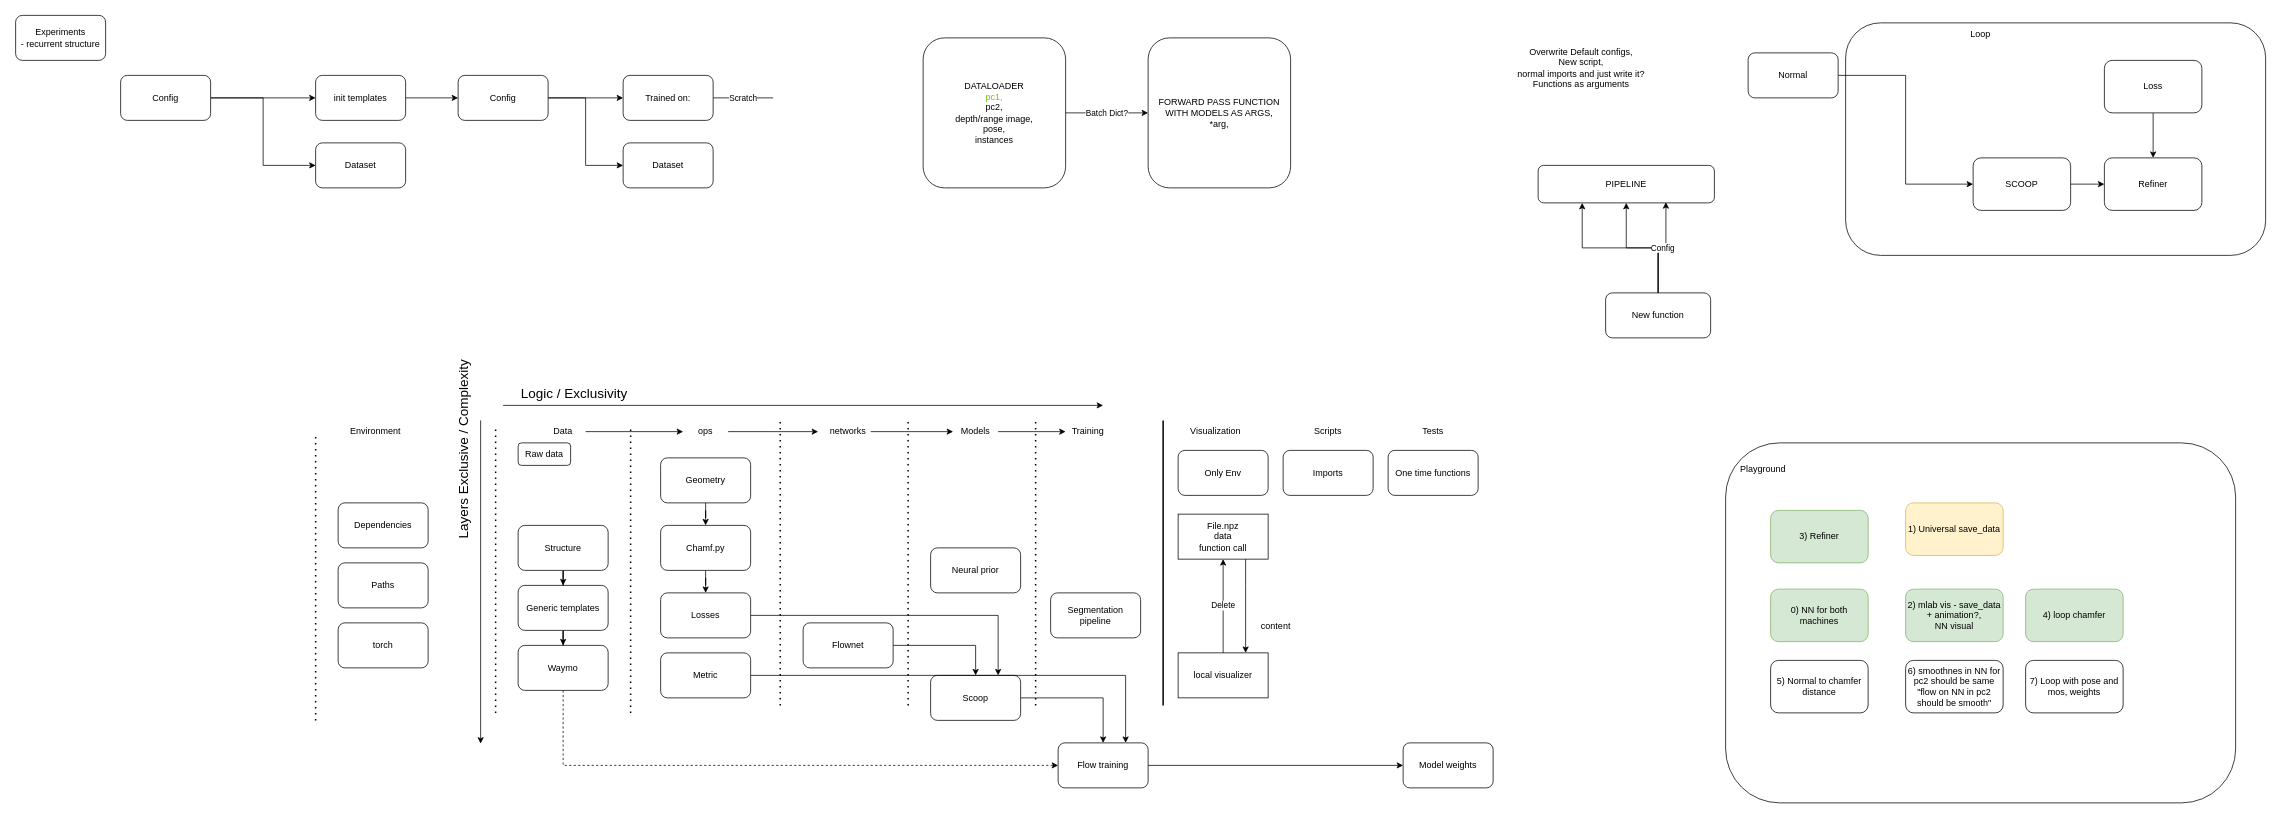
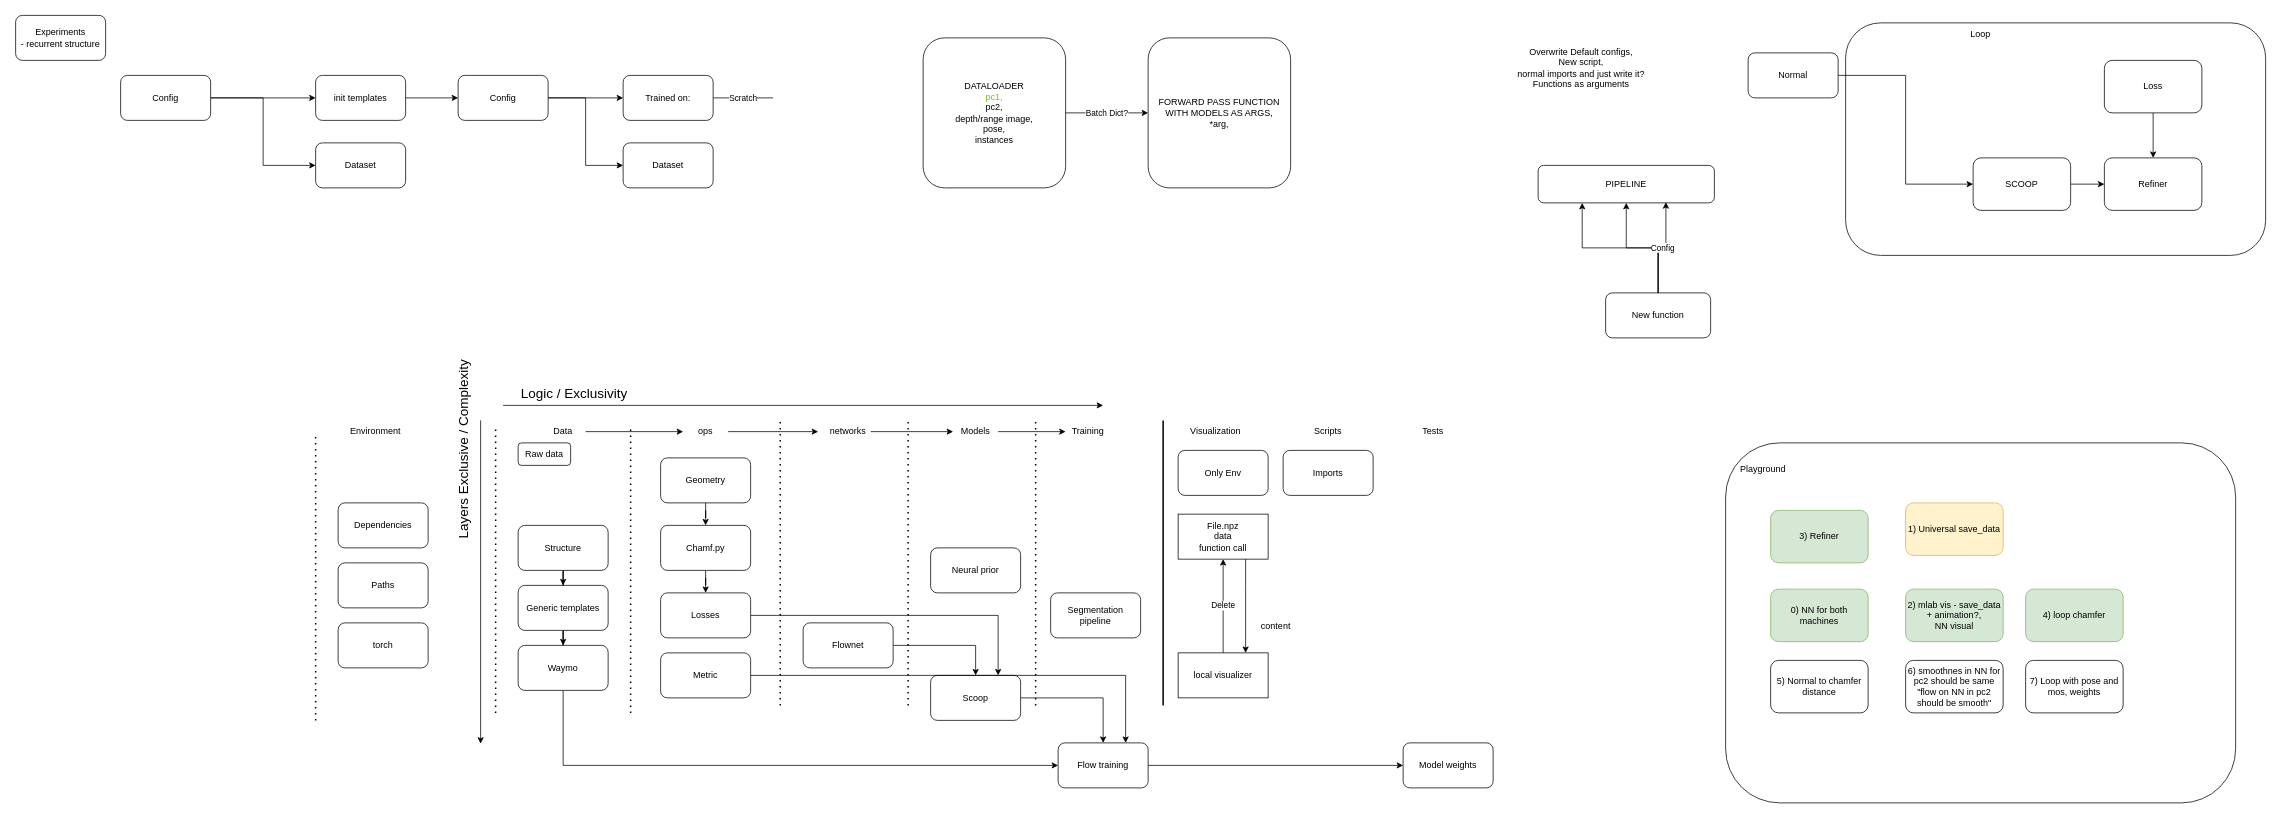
node "One time functions": removed
edge "Waymo" -> "Flow training": style dashed -> solid
